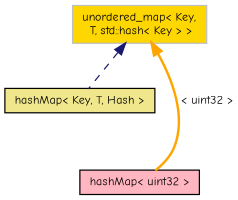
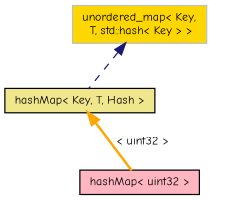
edge "hashMap< uint32 >" -> "unordered_map< Key, T, std::hash< Key > >": now "hashMap< uint32 >" -> "hashMap< Key, T, Hash >"
